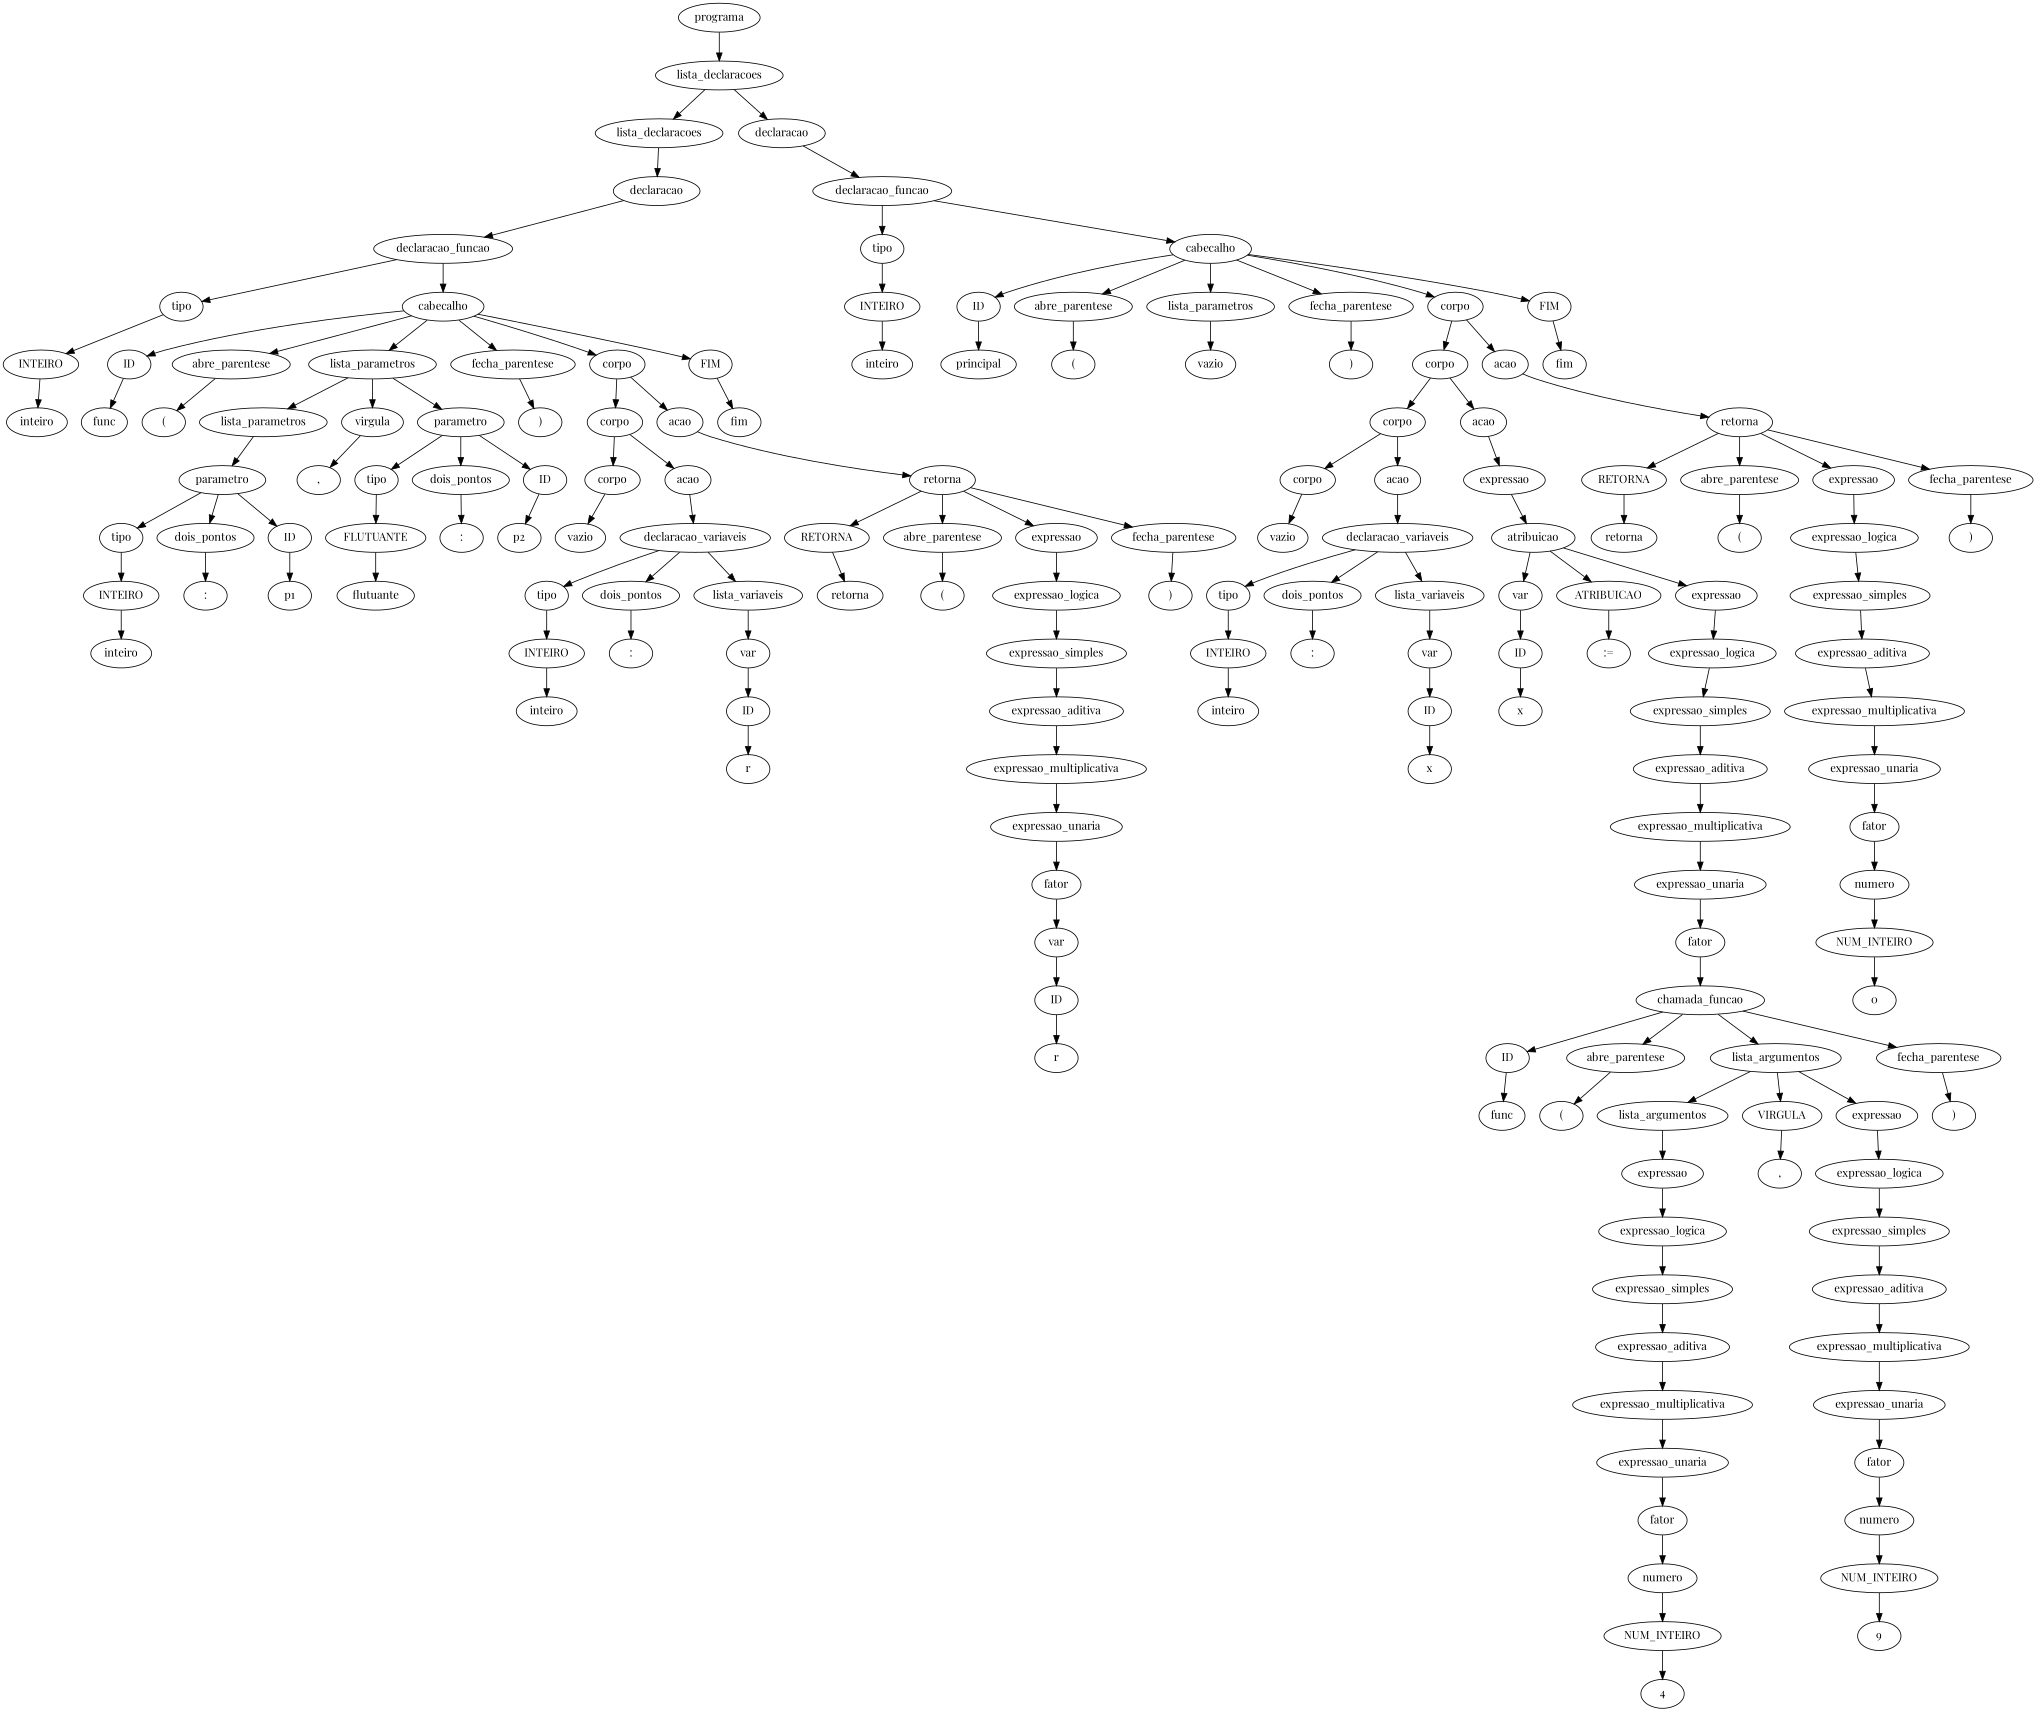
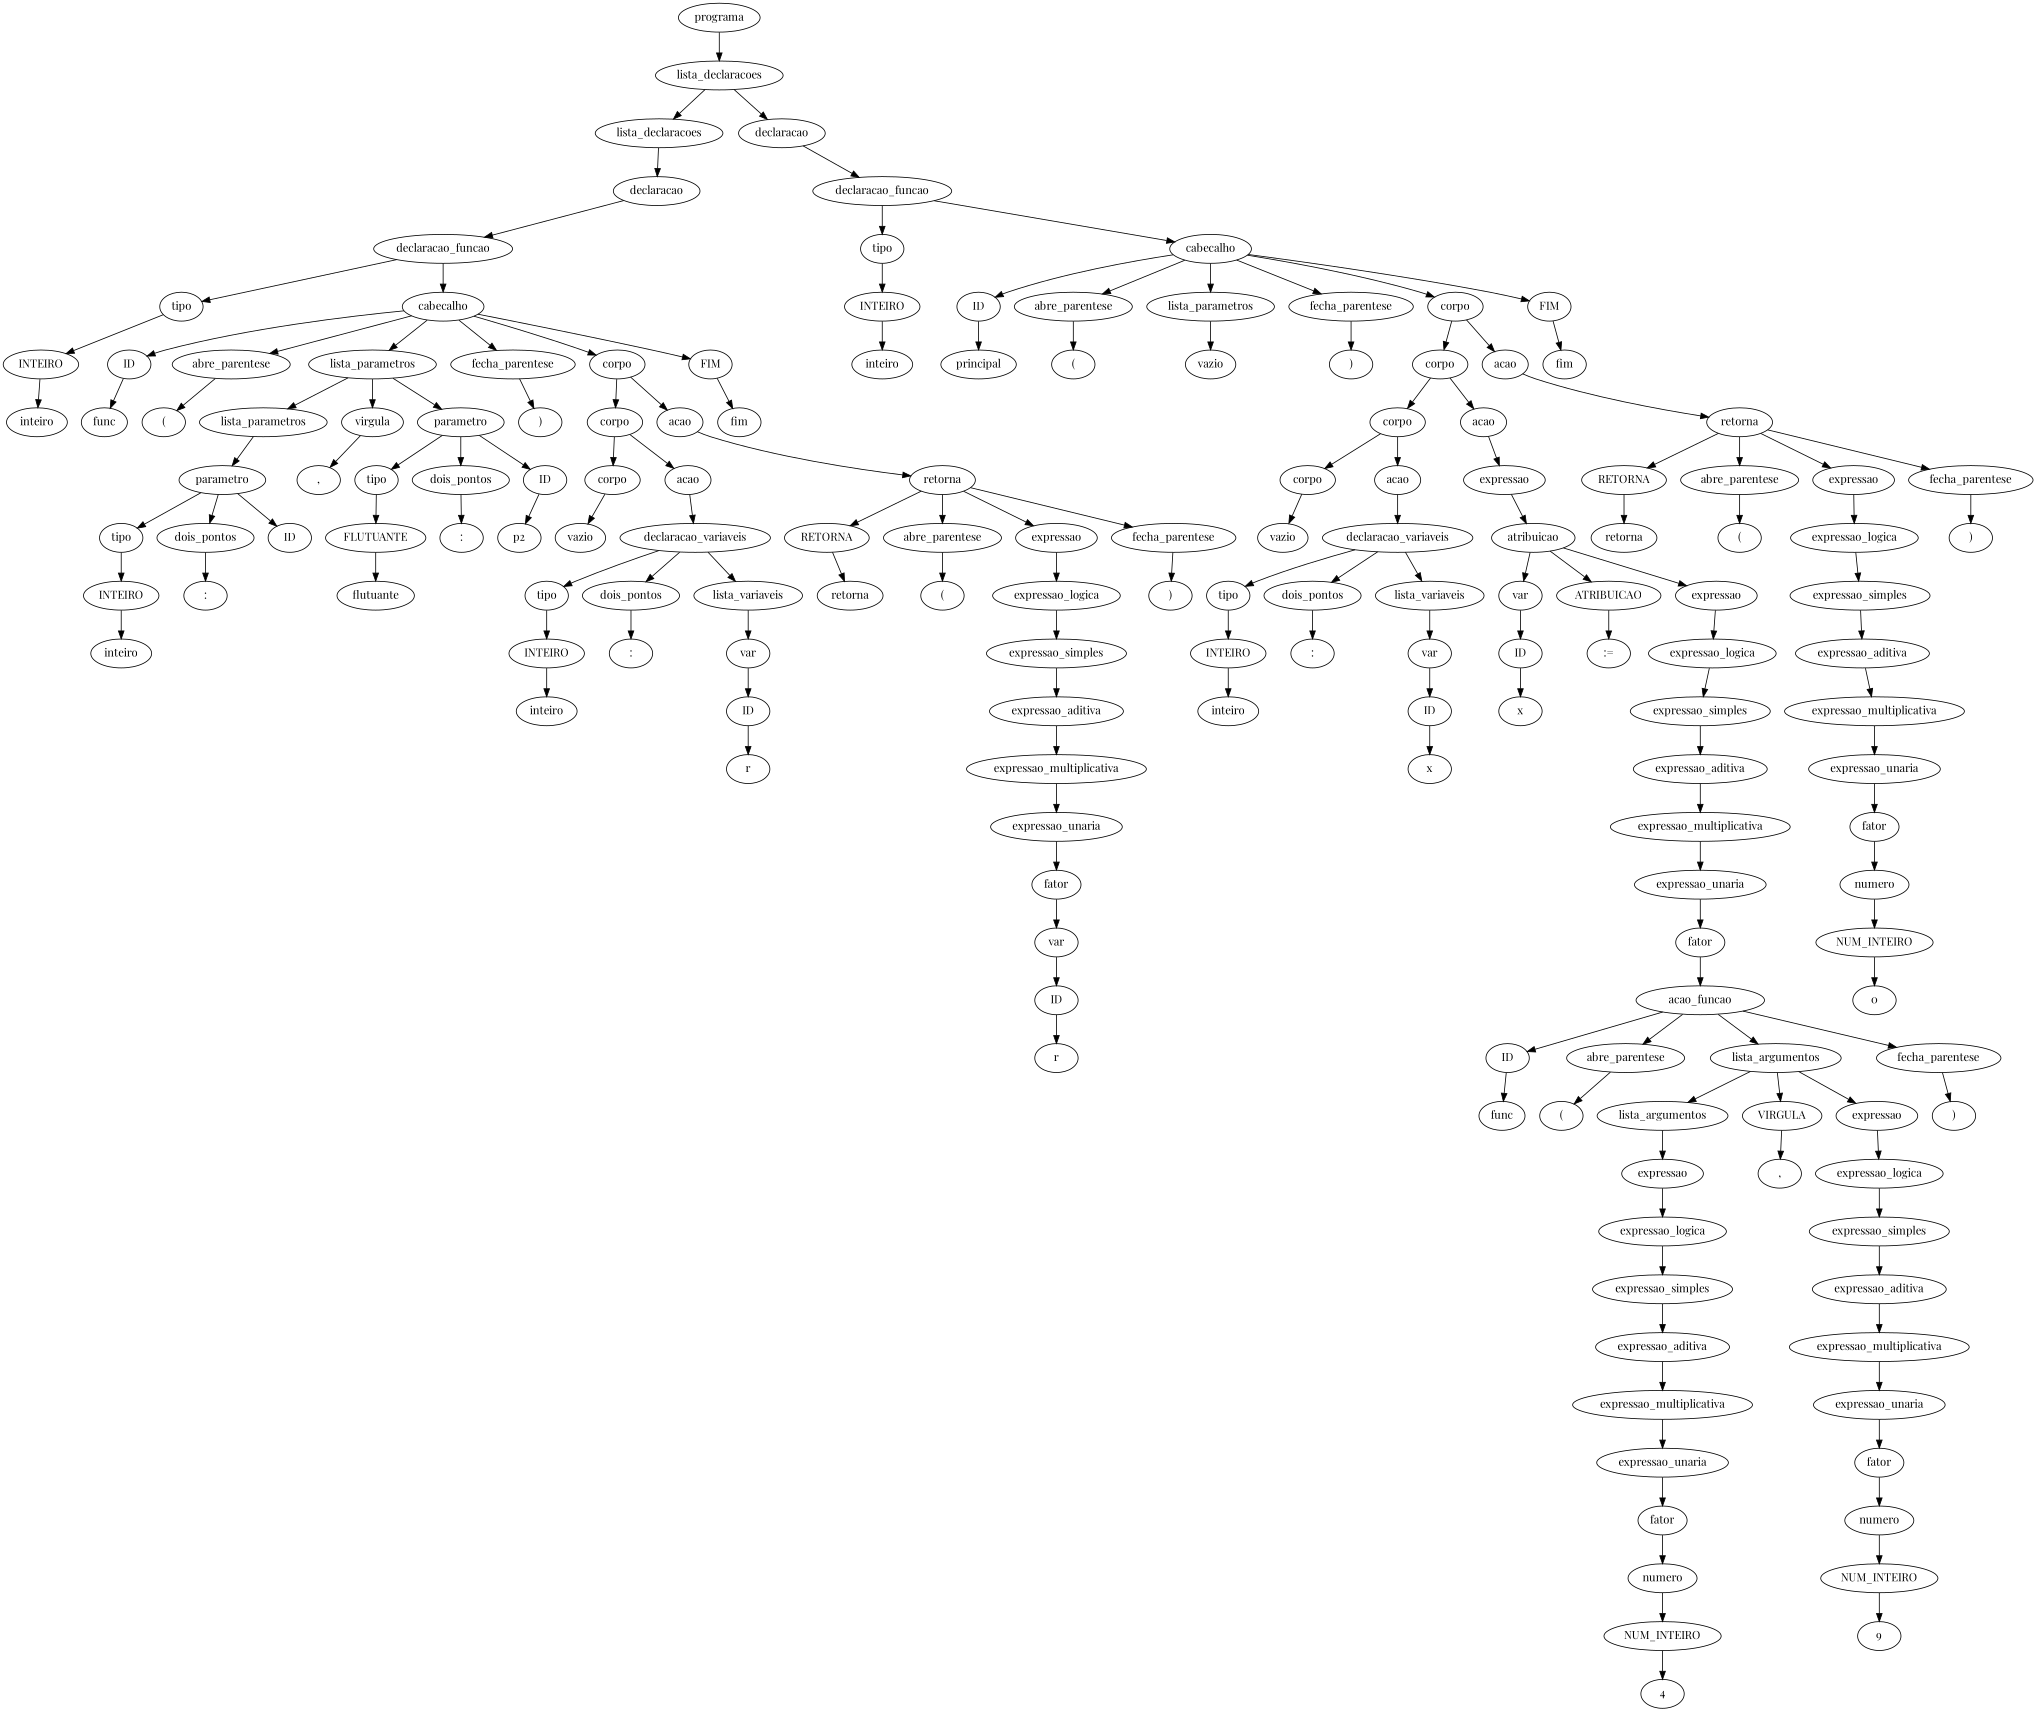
node "p1": removed
node "chamada_funcao": label "chamada_funcao" -> "acao_funcao"
